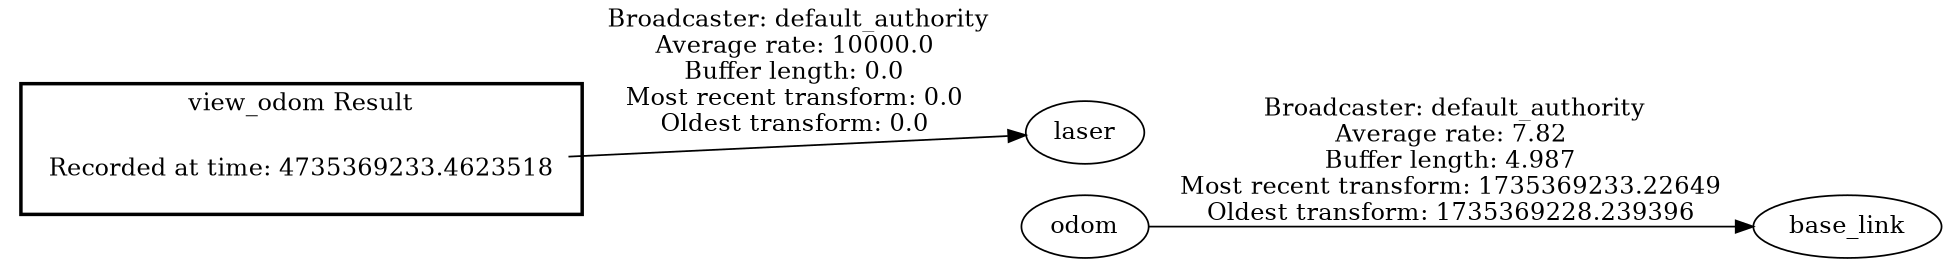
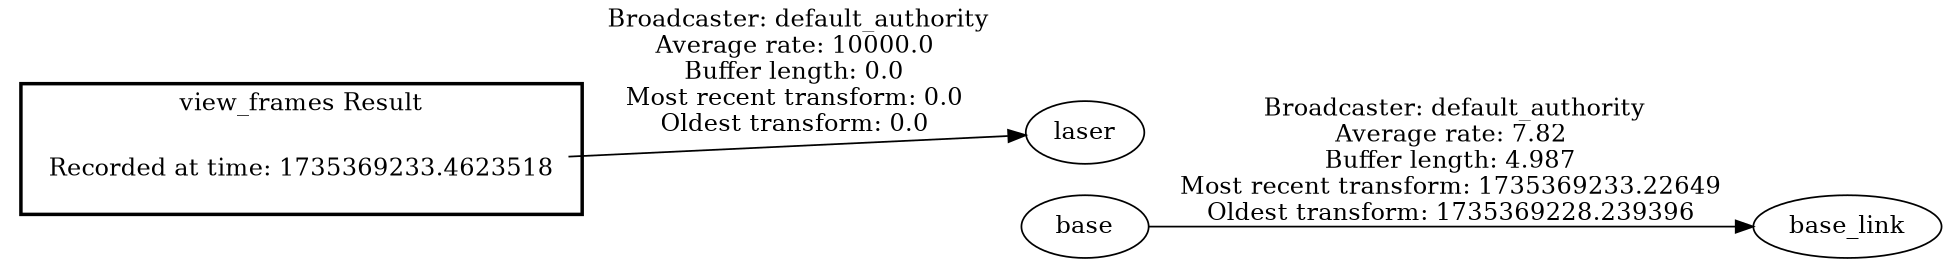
cluster "view_odom Result": label "view_odom Result" -> "view_frames Result"
node "Recorded at time: 4735369233.4623518": label "Recorded at time: 4735369233.4623518" -> "Recorded at time: 1735369233.4623518"
node "odom": label "odom" -> "base"
